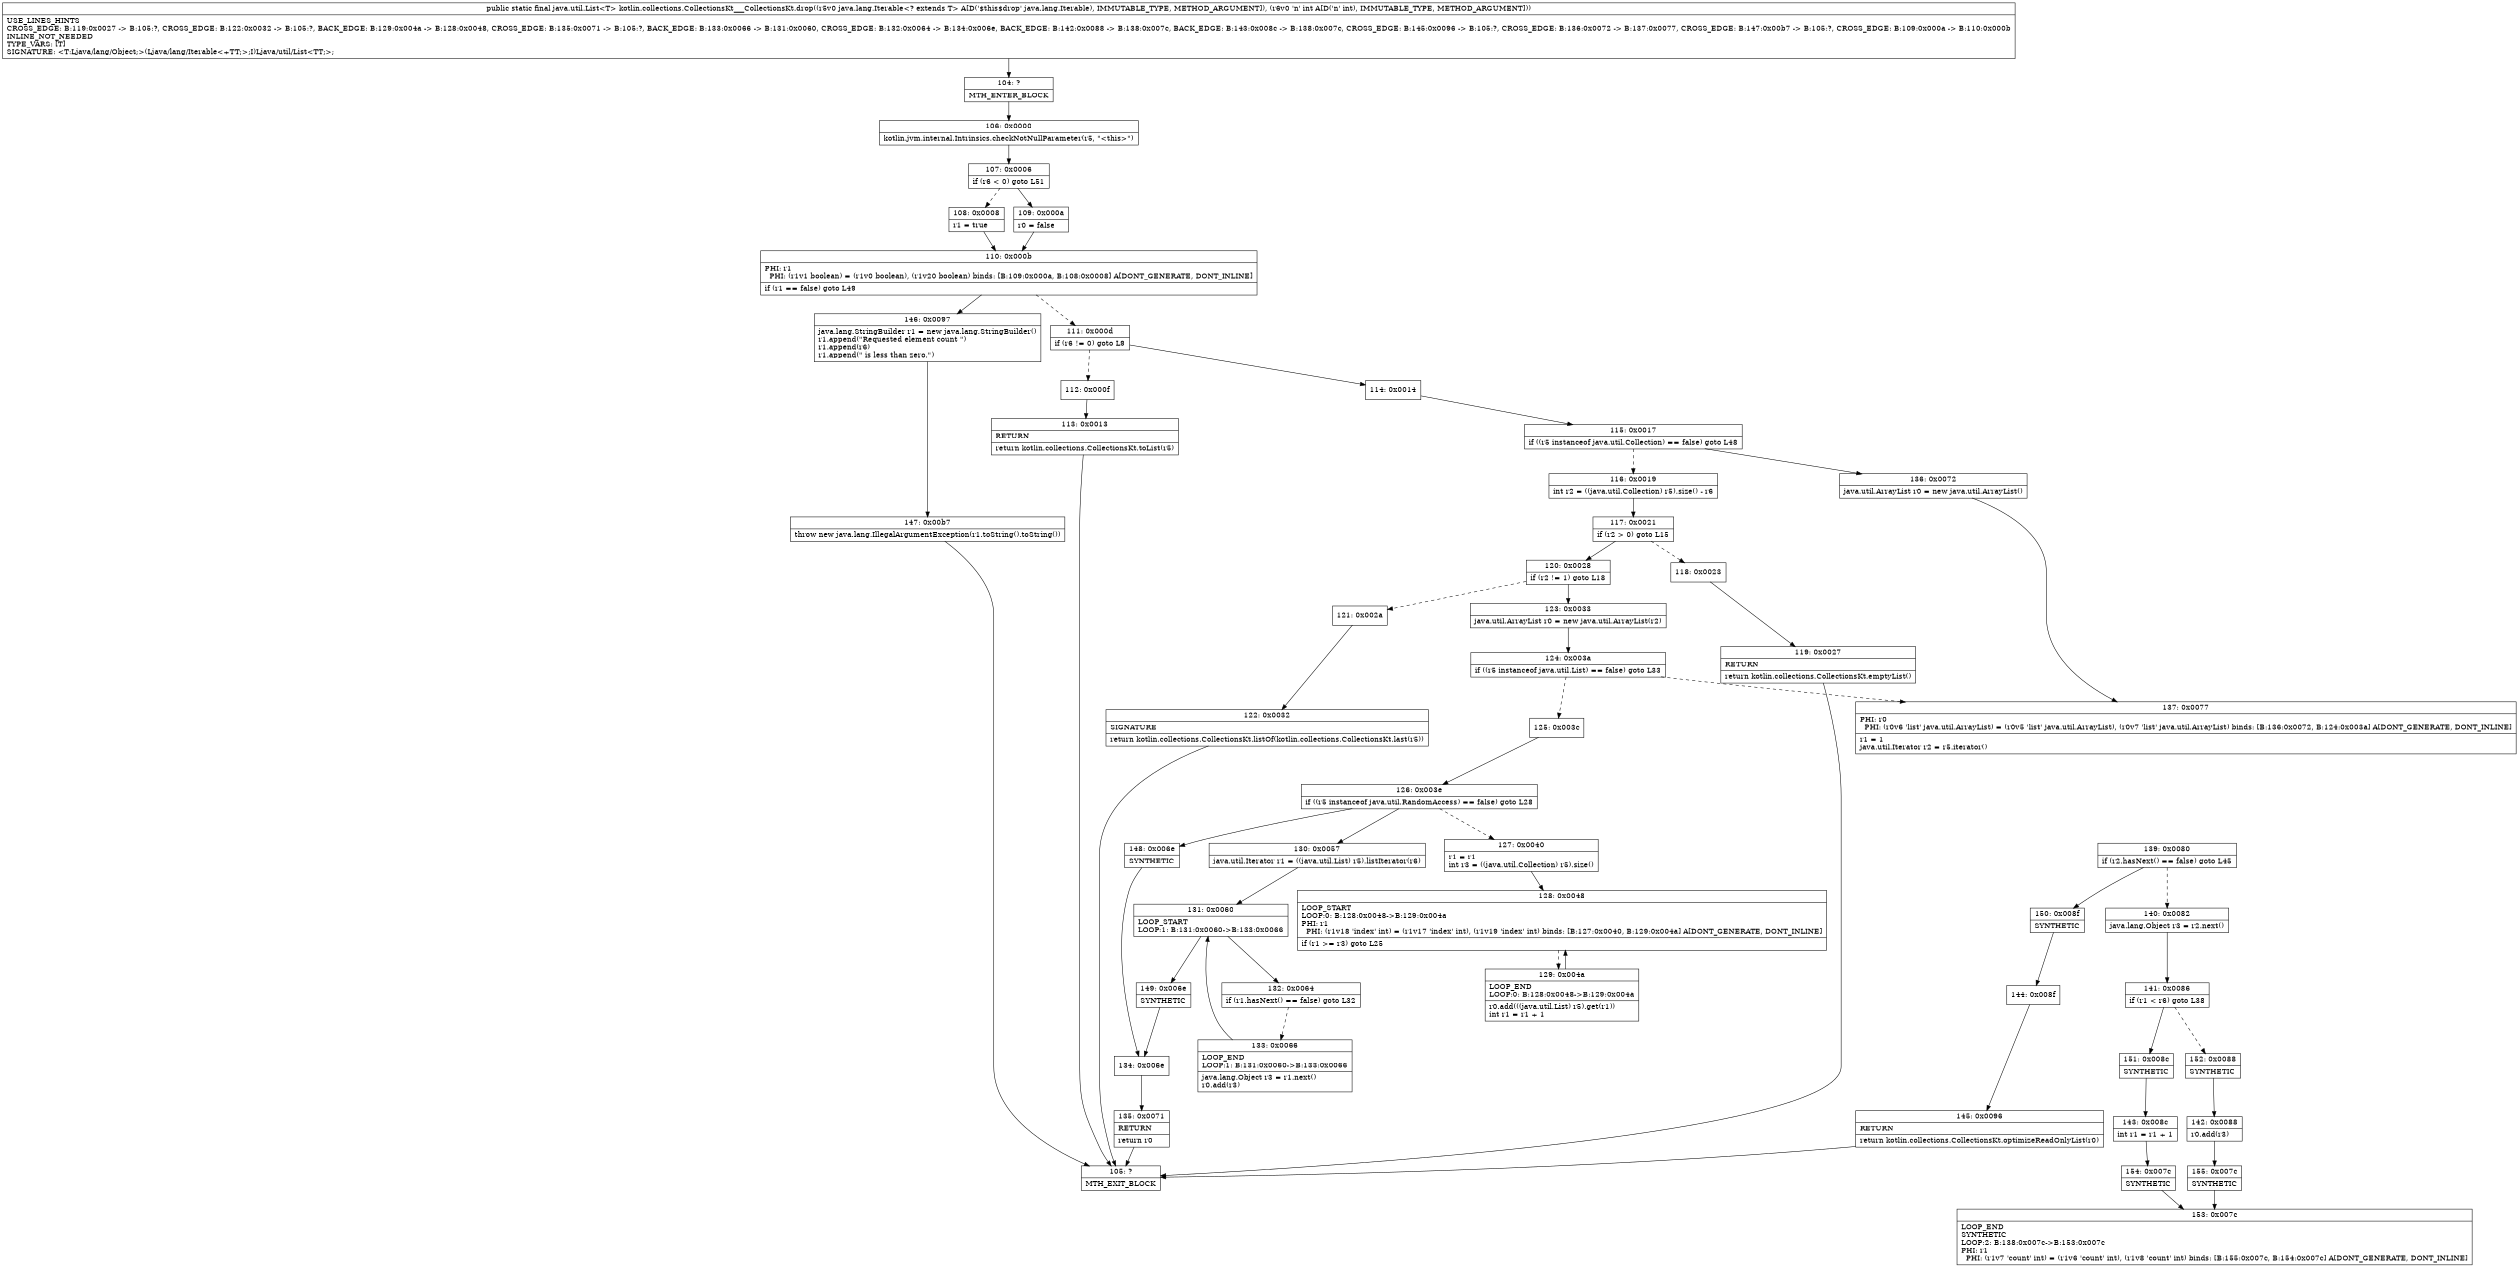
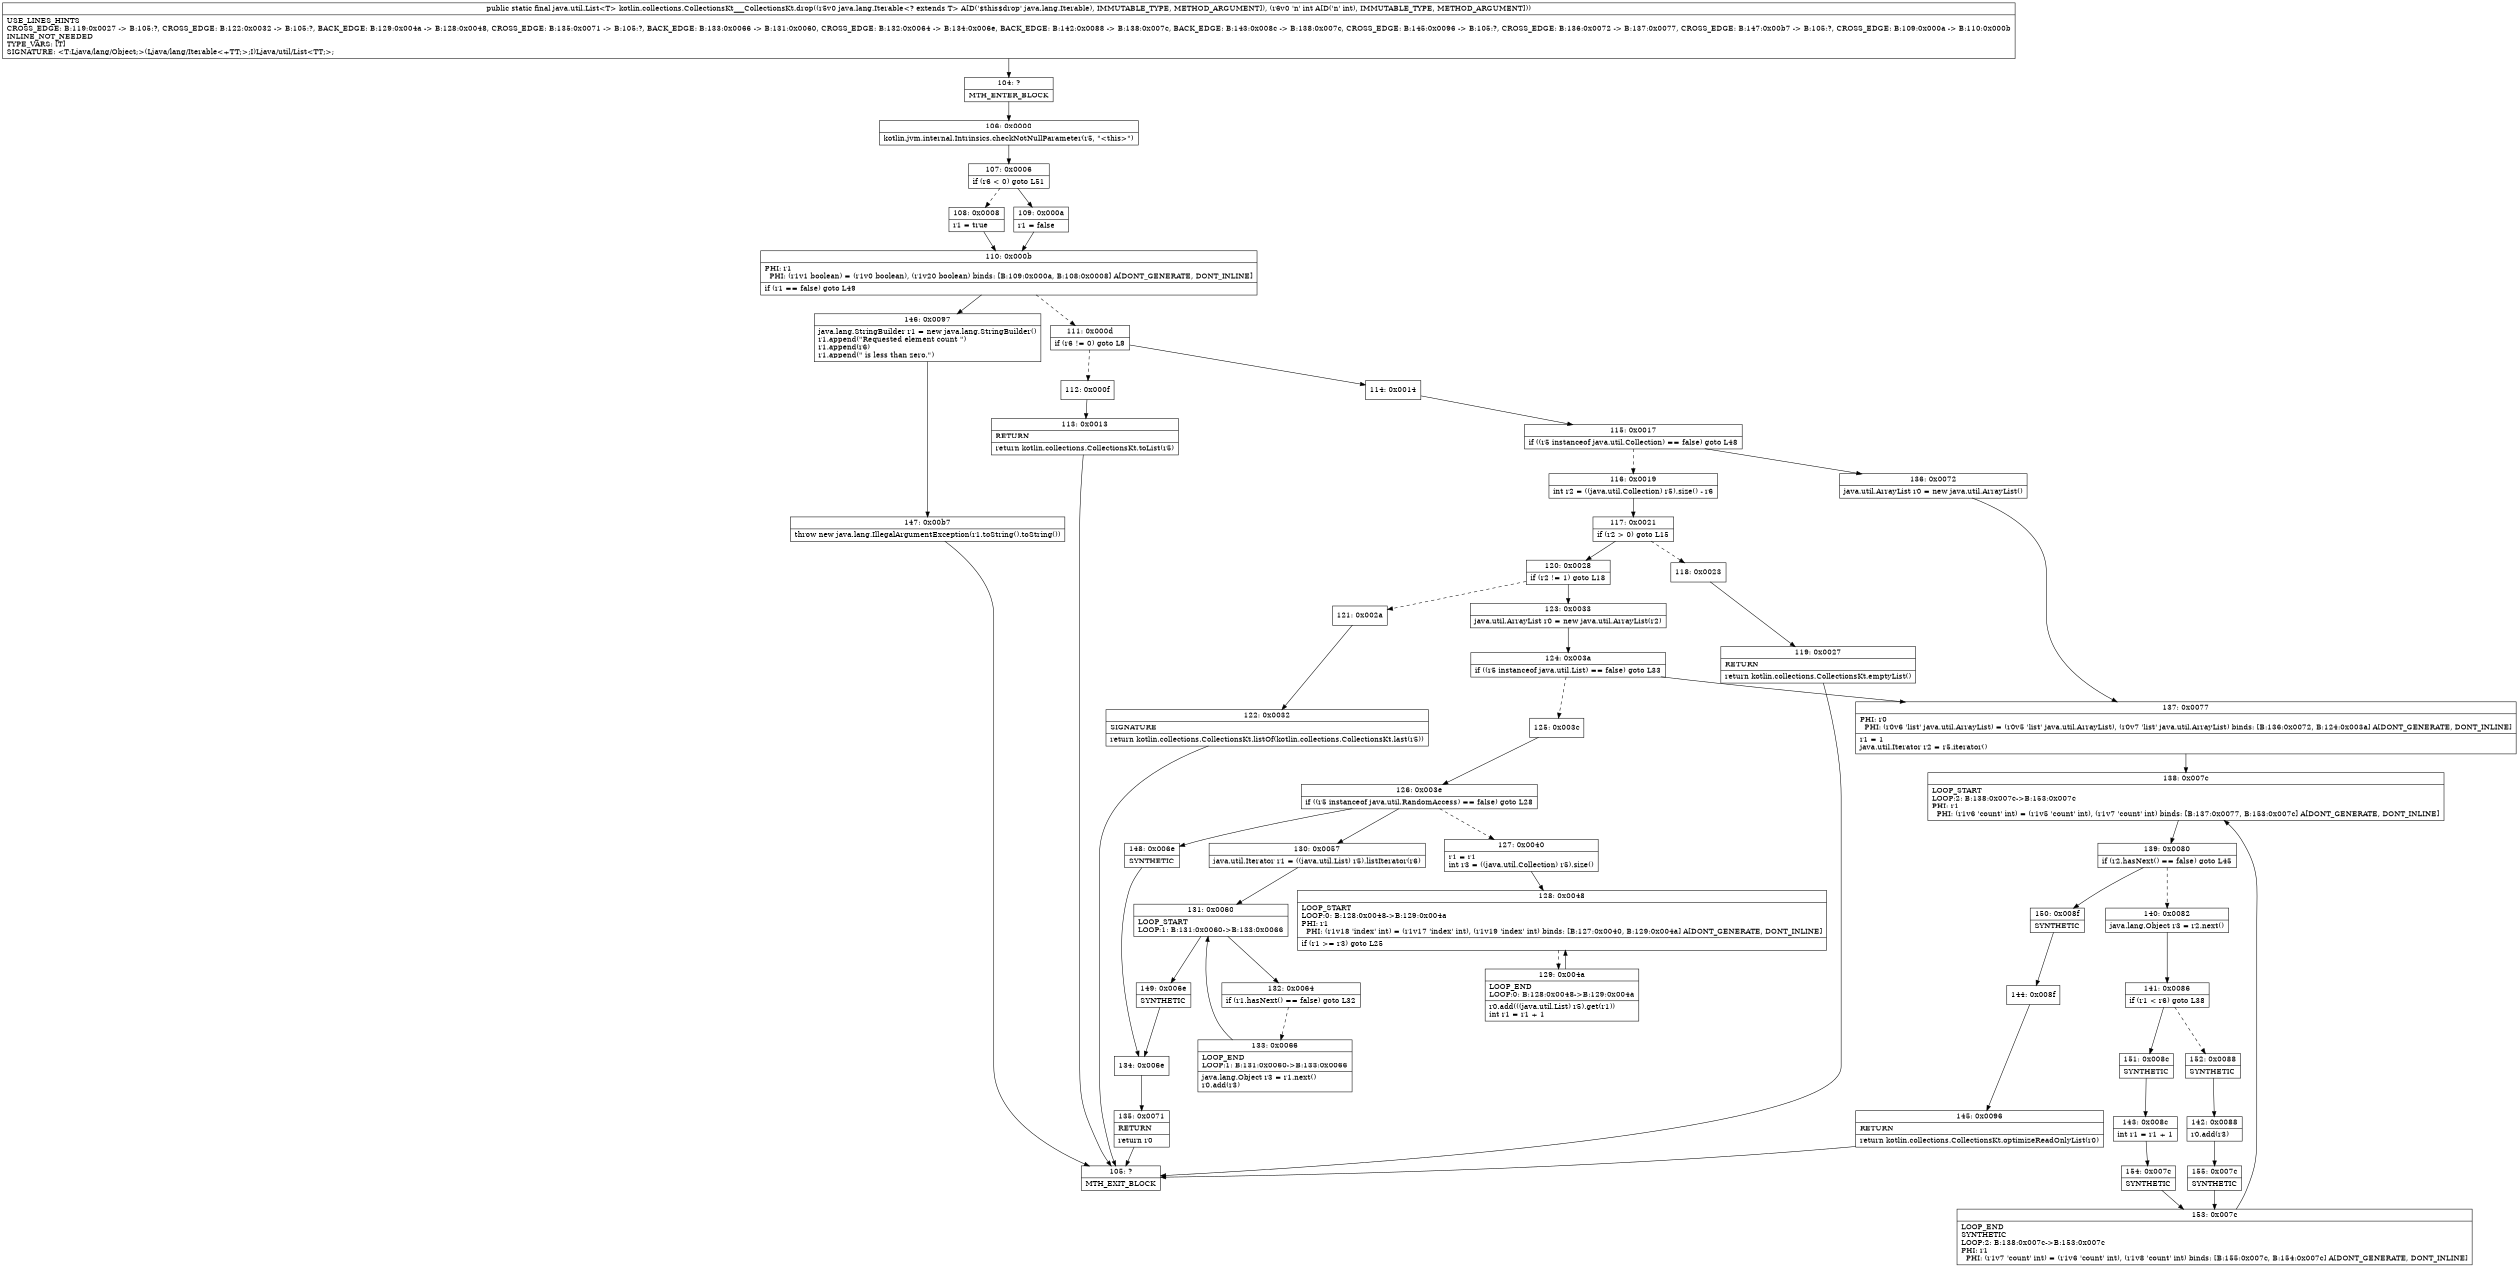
node "109: 0x000a": text "r0 = false" -> "r1 = false"
edge "124: 0x003a" -> "137: 0x0077": style dashed -> solid
node "138: 0x007c": added
